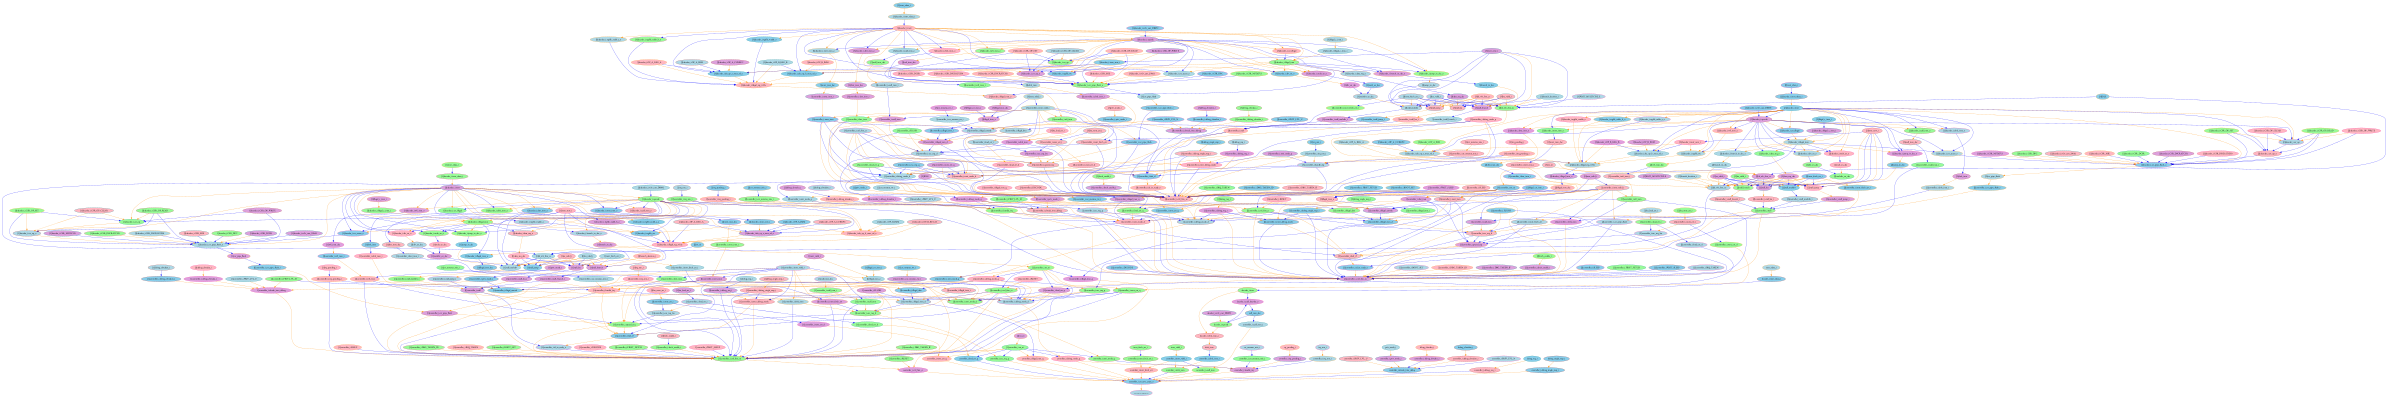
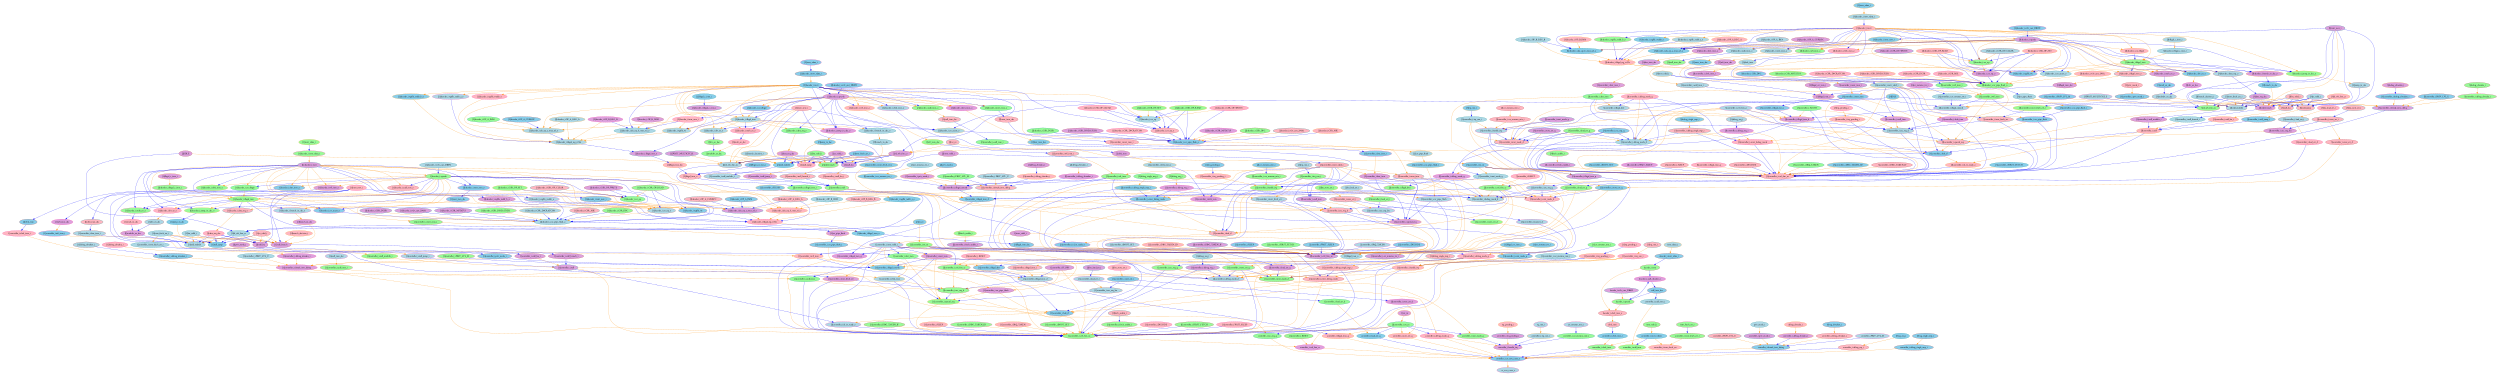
edge "[3]decoder_i.regfile_we" -> "[3]decoder_i.illegal_reg_rv32e": reversed
edge "[2]decoder_i.opcode" -> "[2]decoder_i.alu_op_a_mux_sel_o": color blue -> darkorange
node "[2]decoder_i.OP_A_IMM": color darkorange -> teal
node "[2]decoder_i.csr_op": color deeppink -> teal
edge "[1]decoder_i.OP_B_REG_B" -> "[1]decoder_i.illegal_reg_rv32e": removed
